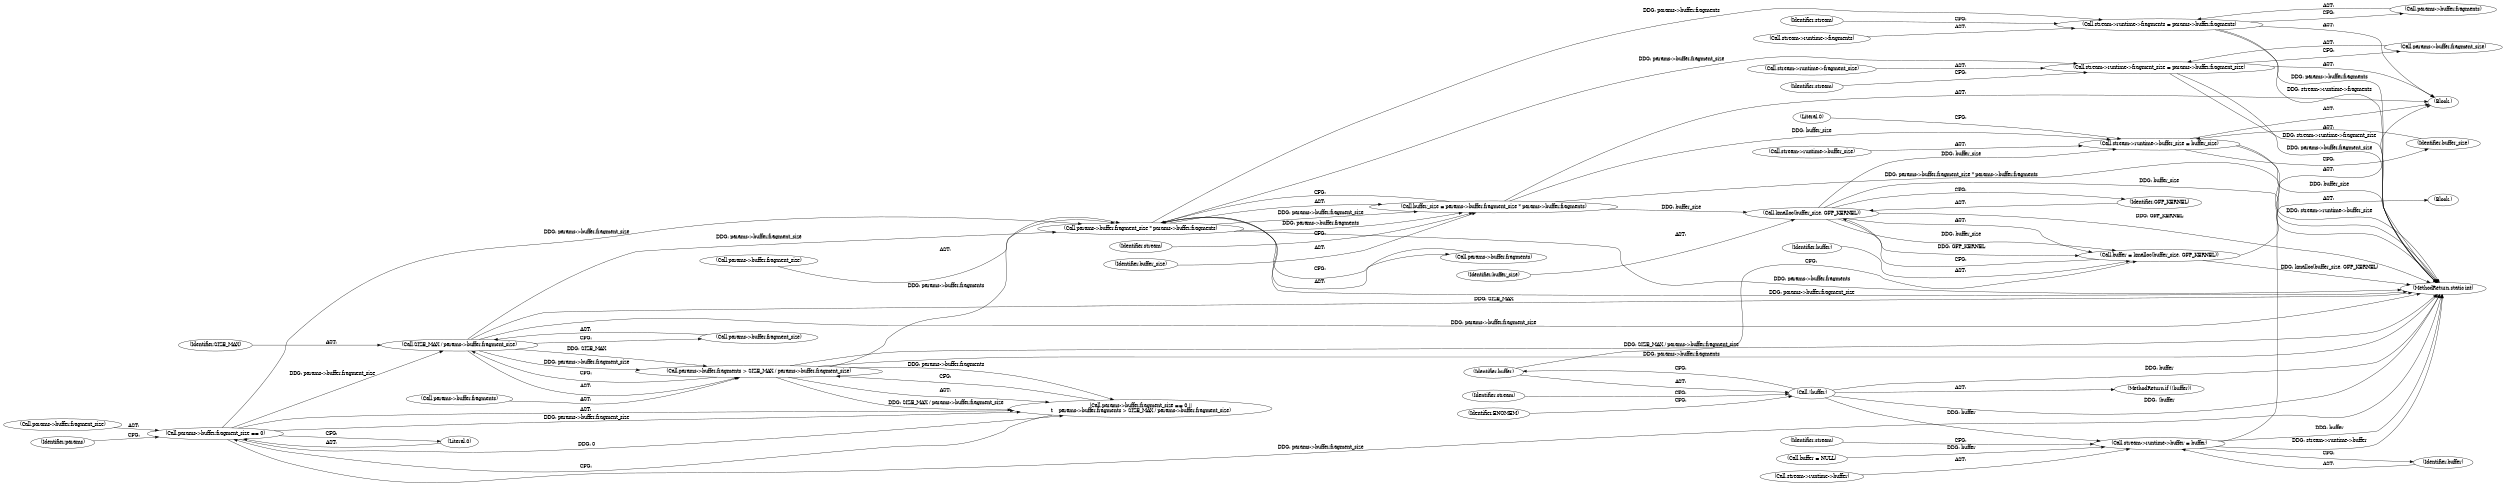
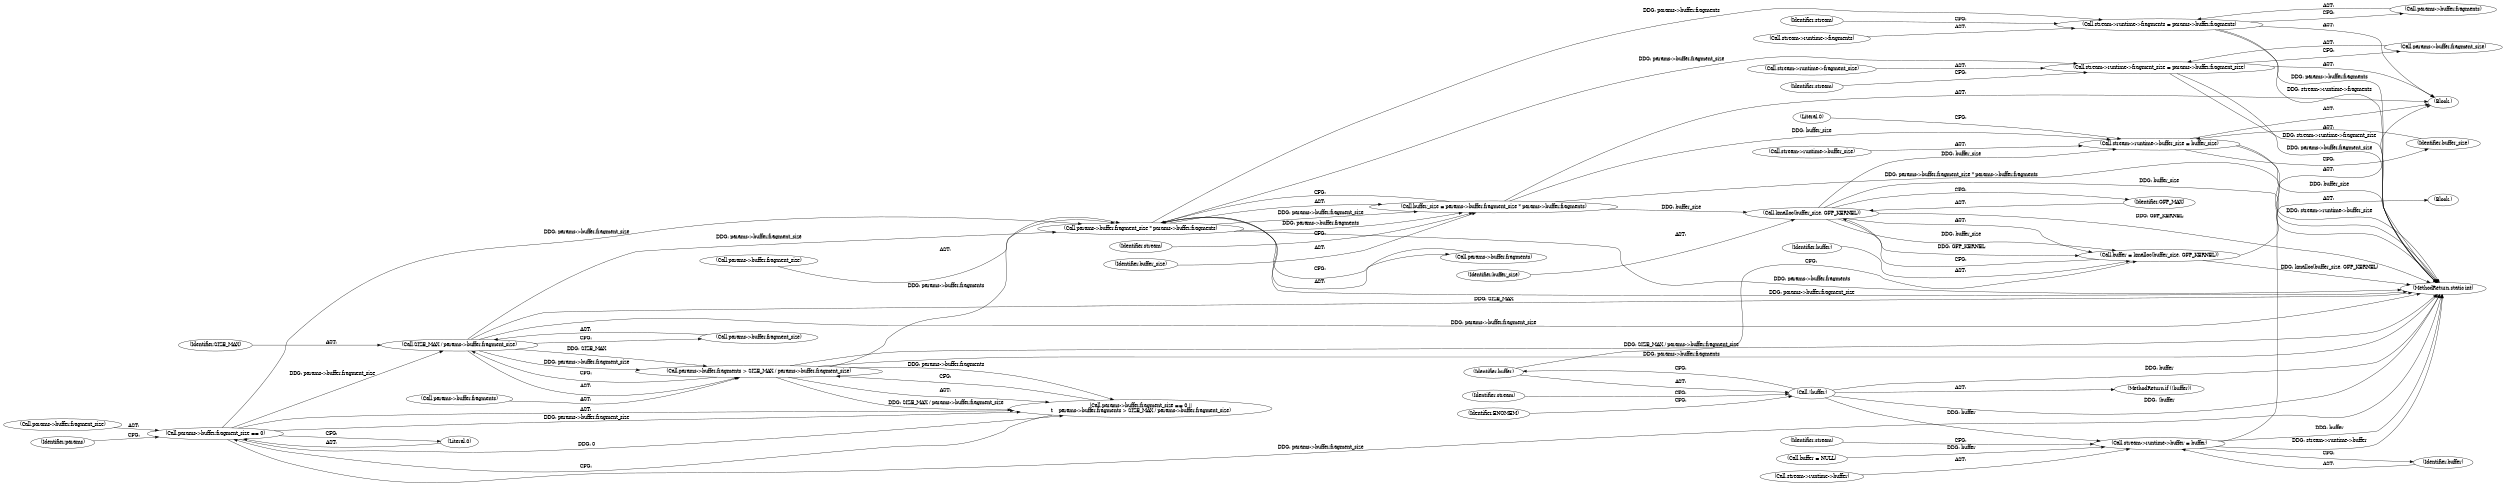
node "(Identifier,GFP_KERNEL)": label "(Identifier,GFP_KERNEL)" -> "(Identifier,GFP_MAX)"
